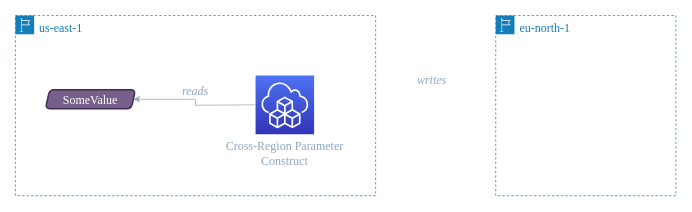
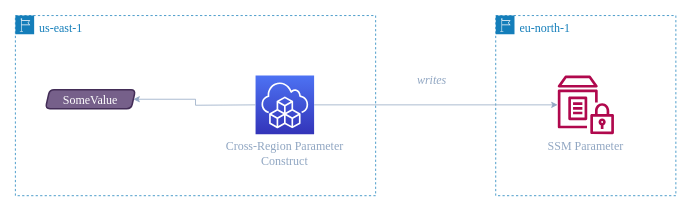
node "reads": removed
edge "Cross-Region Parameter Construct" -> "SSM Parameter": added
node "SSM Parameter": added
